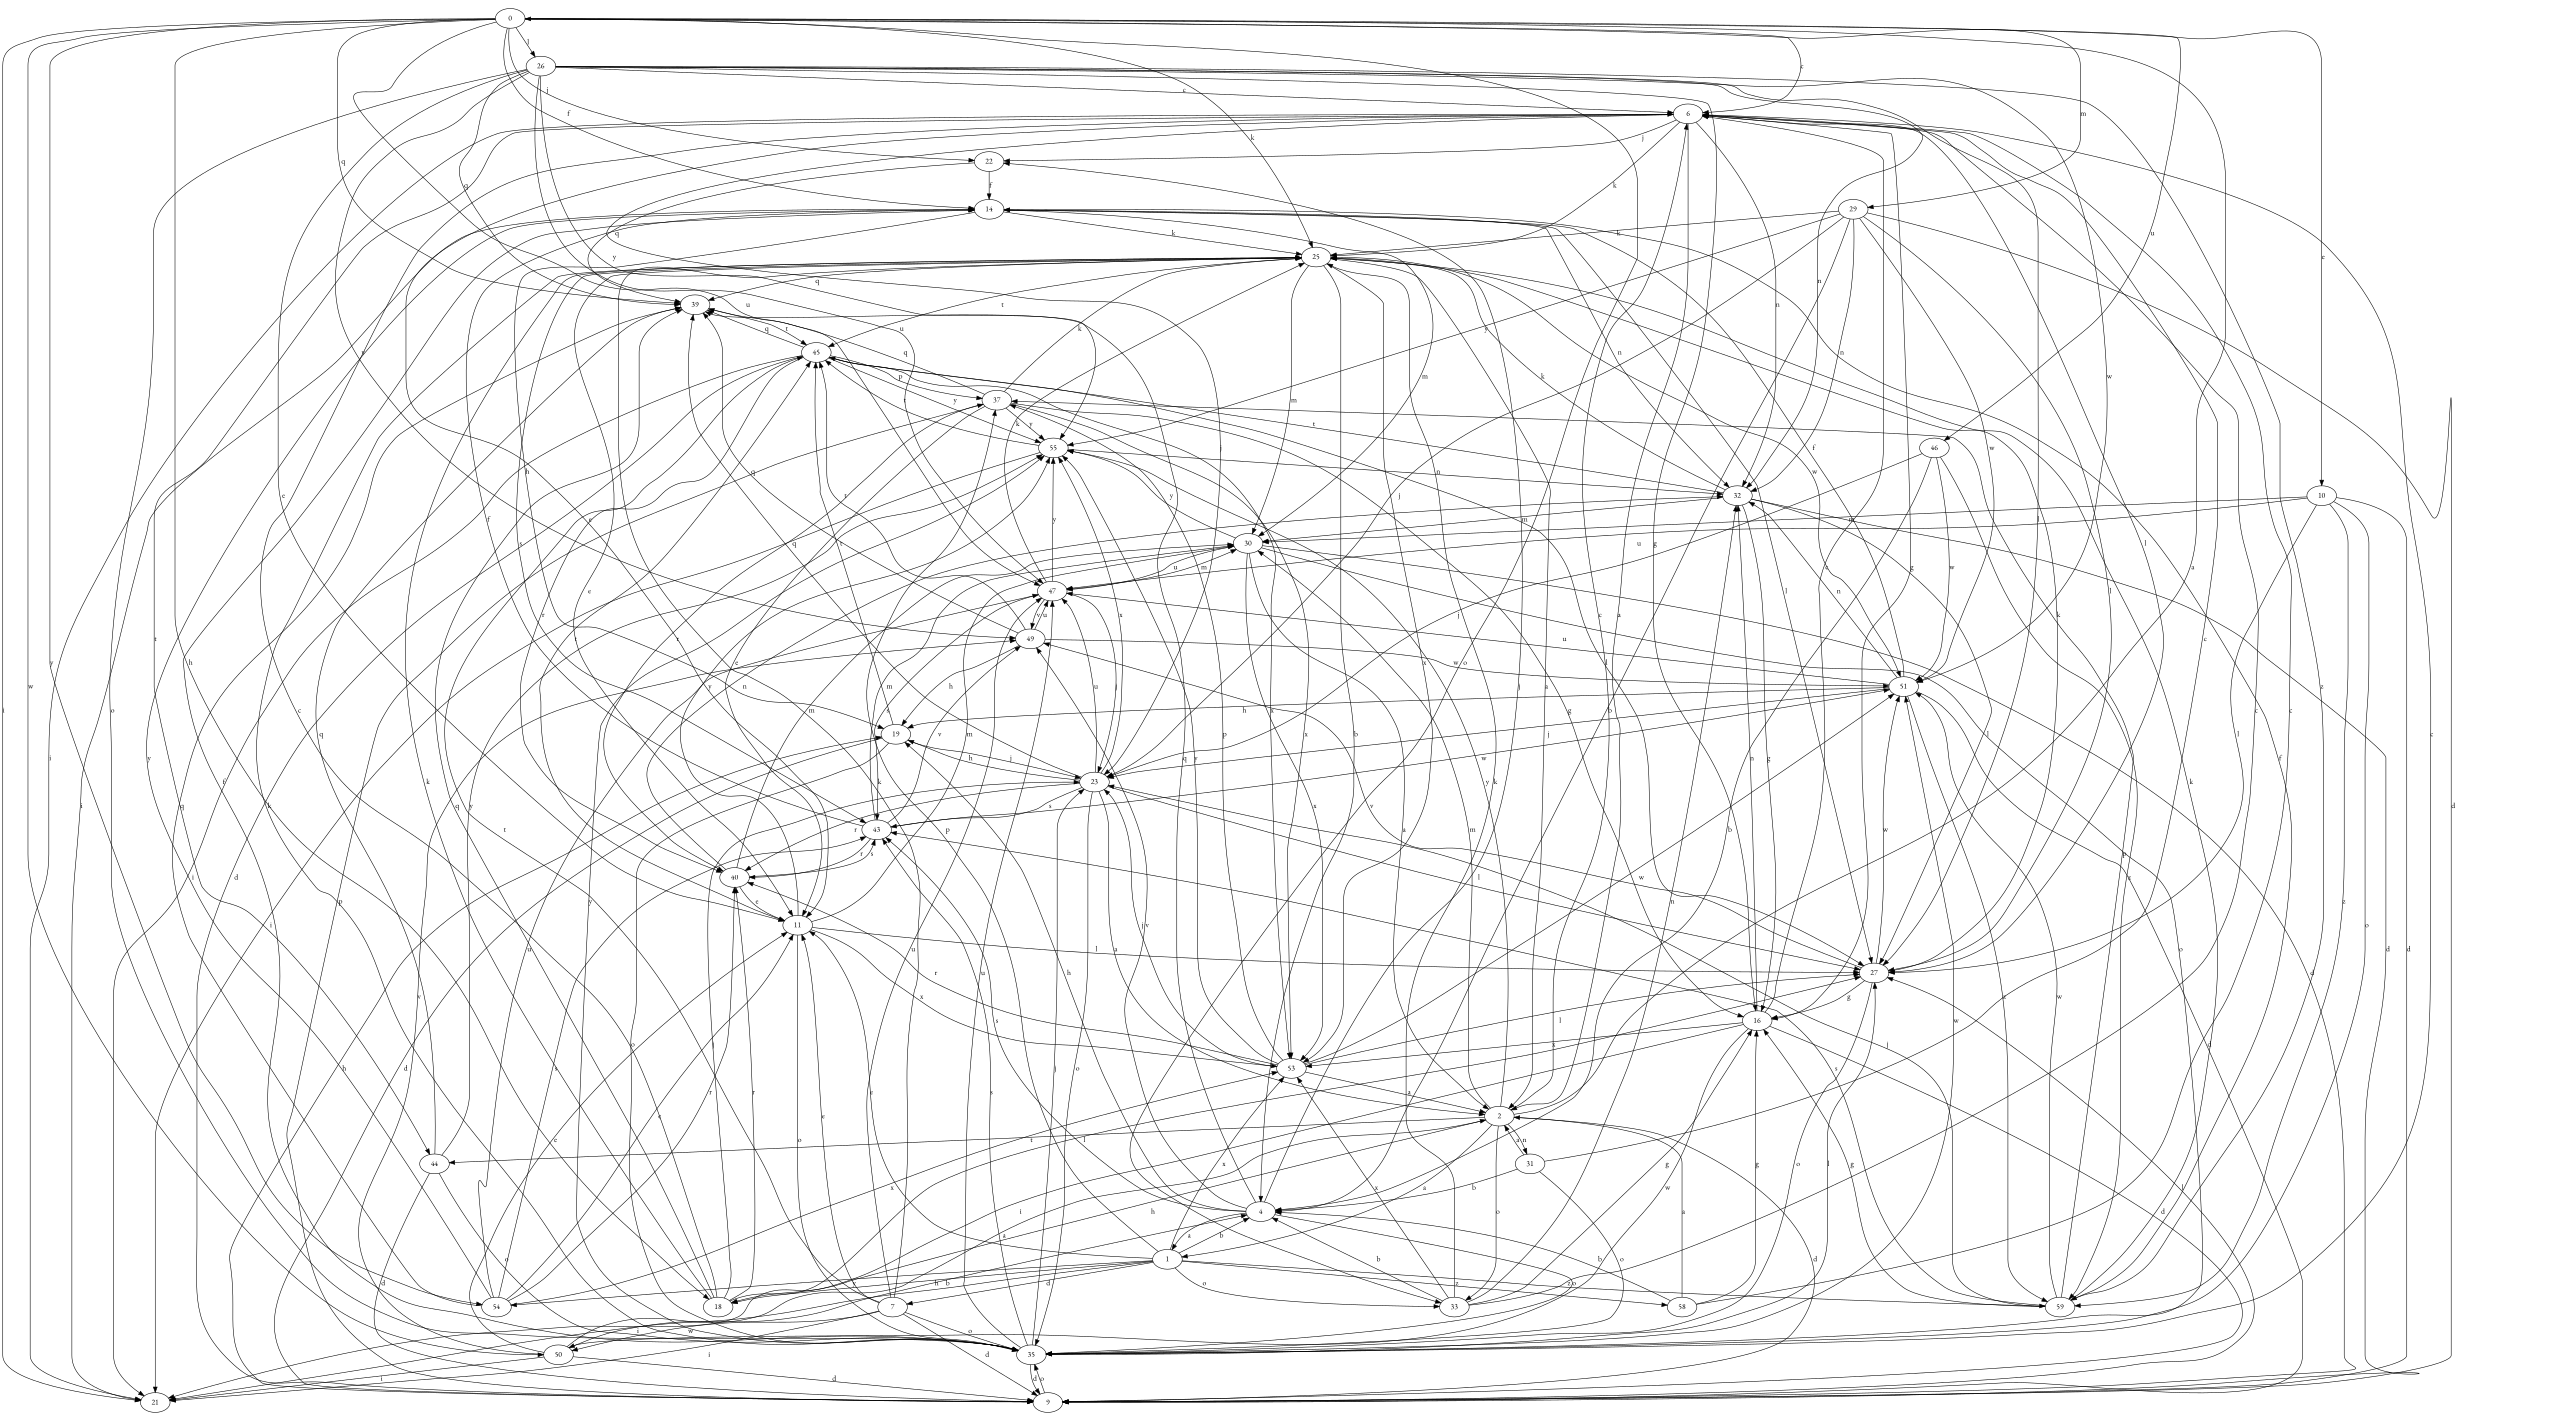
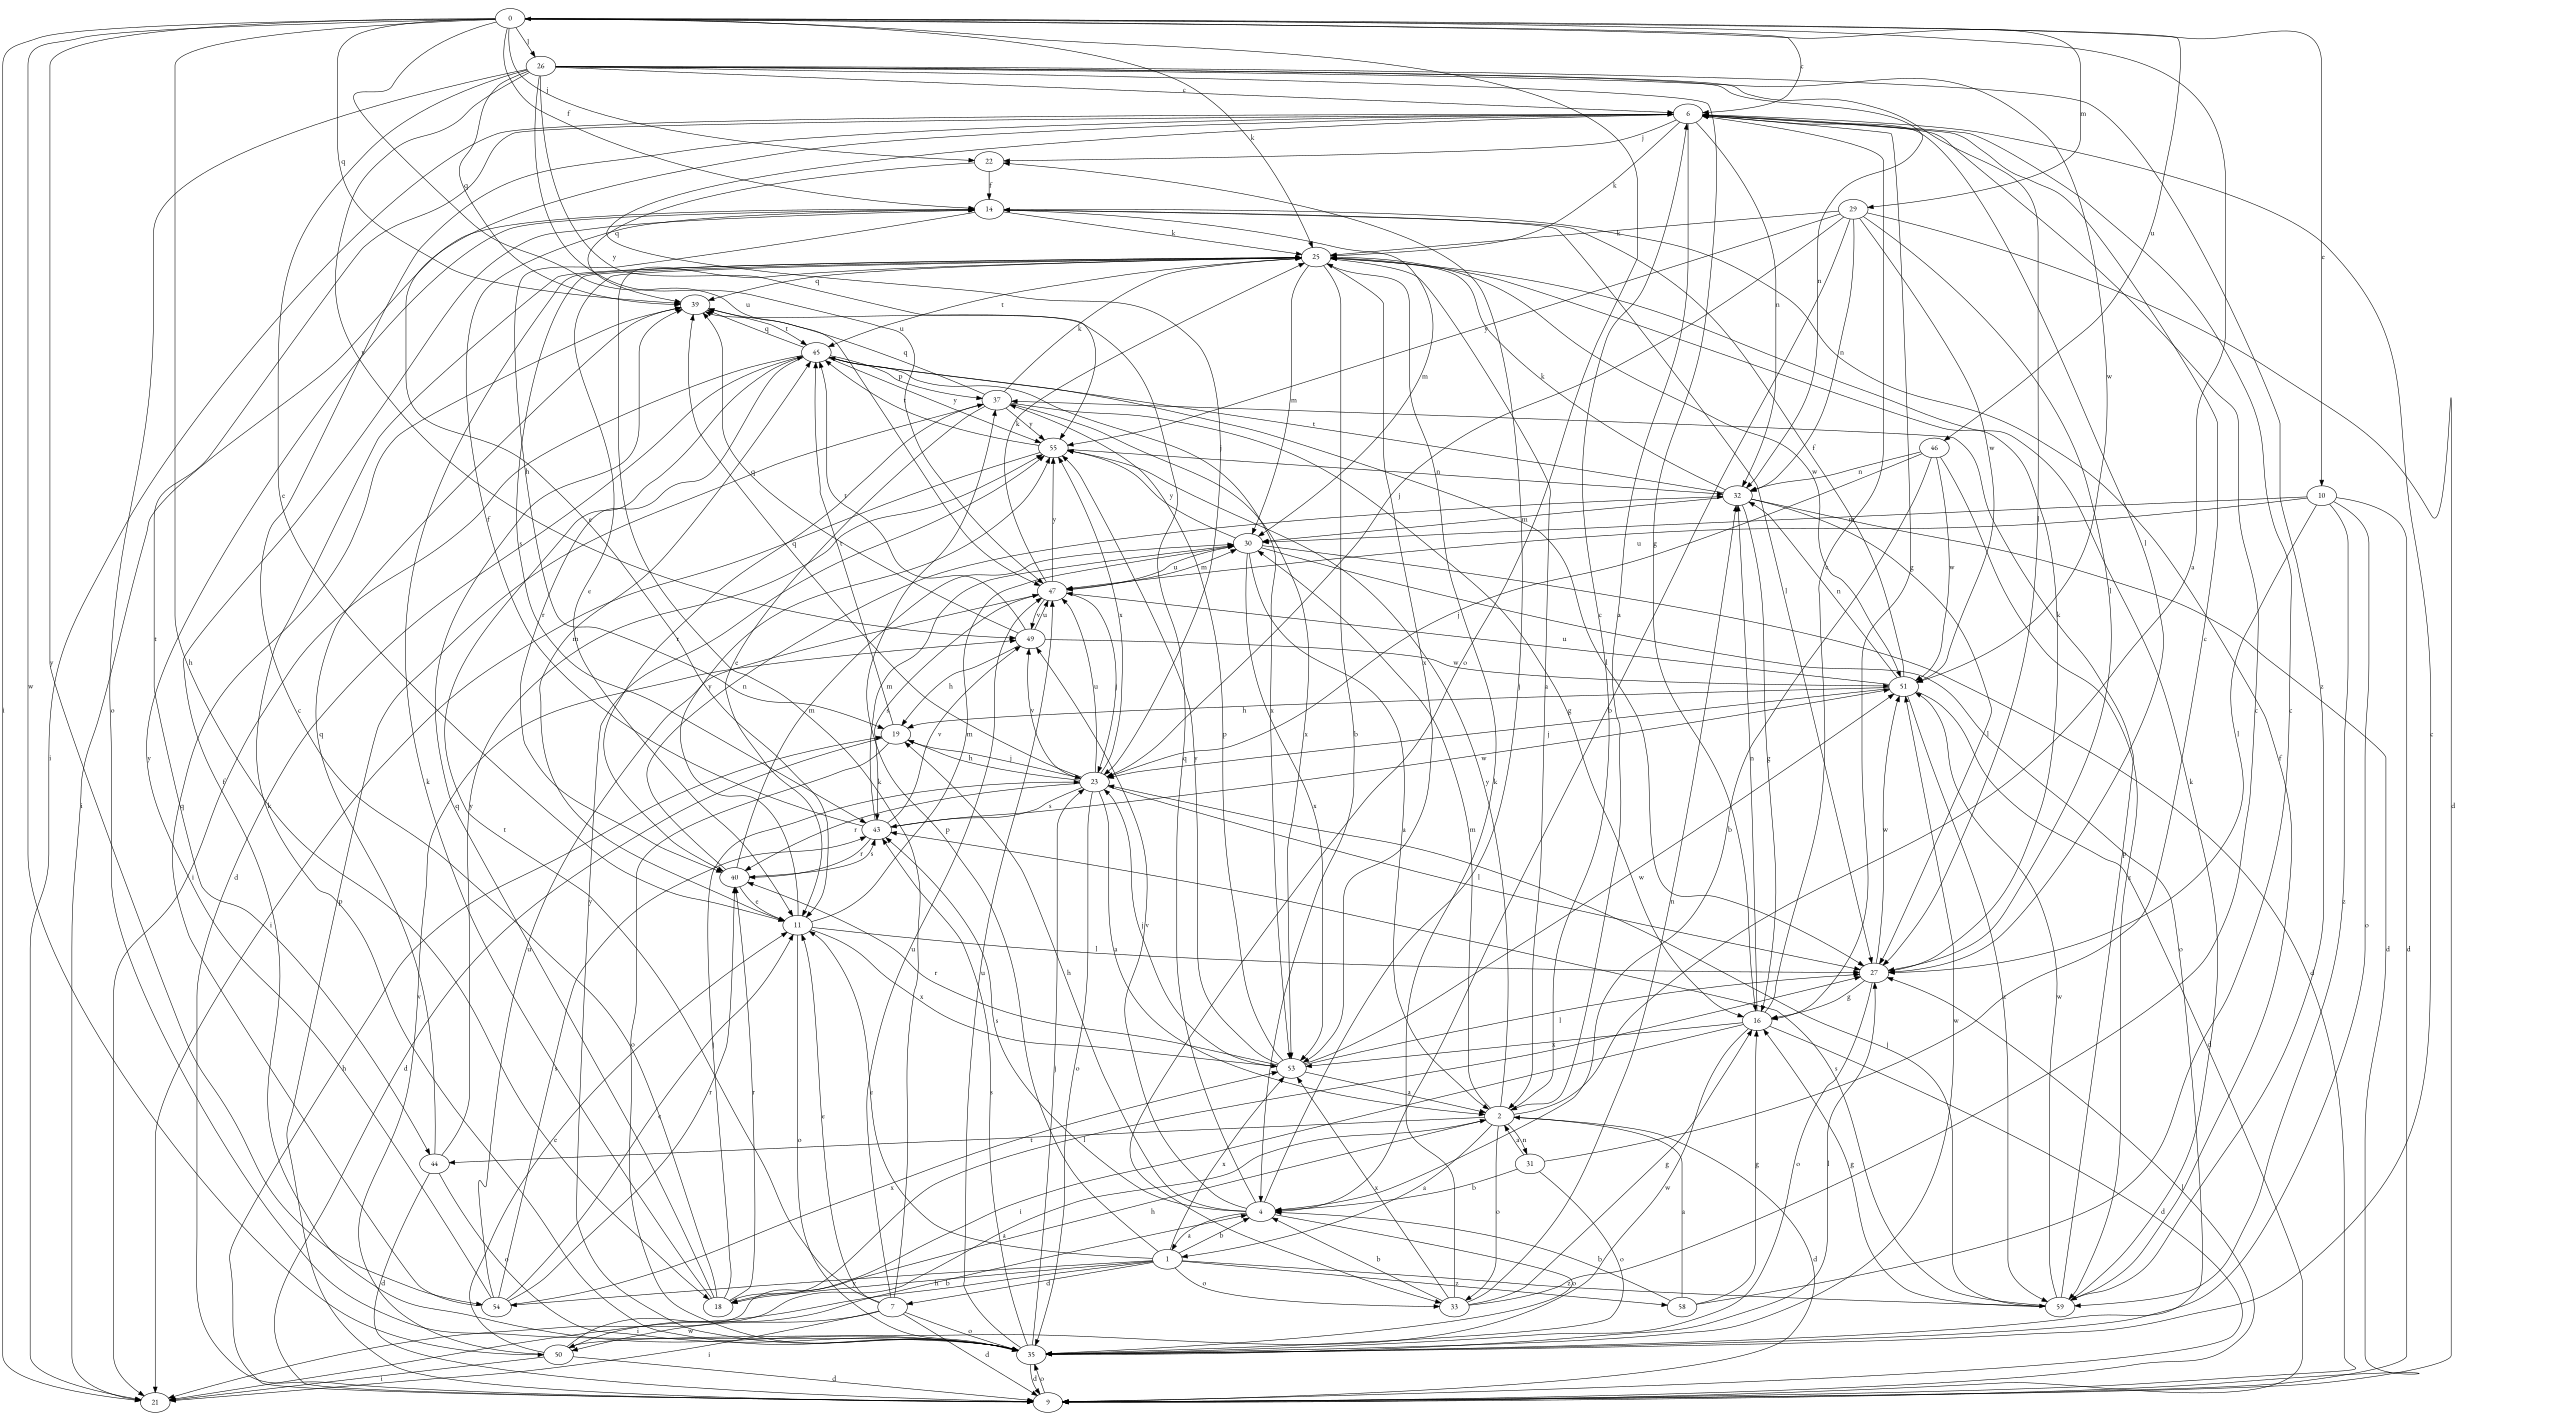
edge "14" -> "32": now "46" -> "32"
edge "11" -> "45": label "t" -> "m"
edge "27" -> "49": now "23" -> "49"
